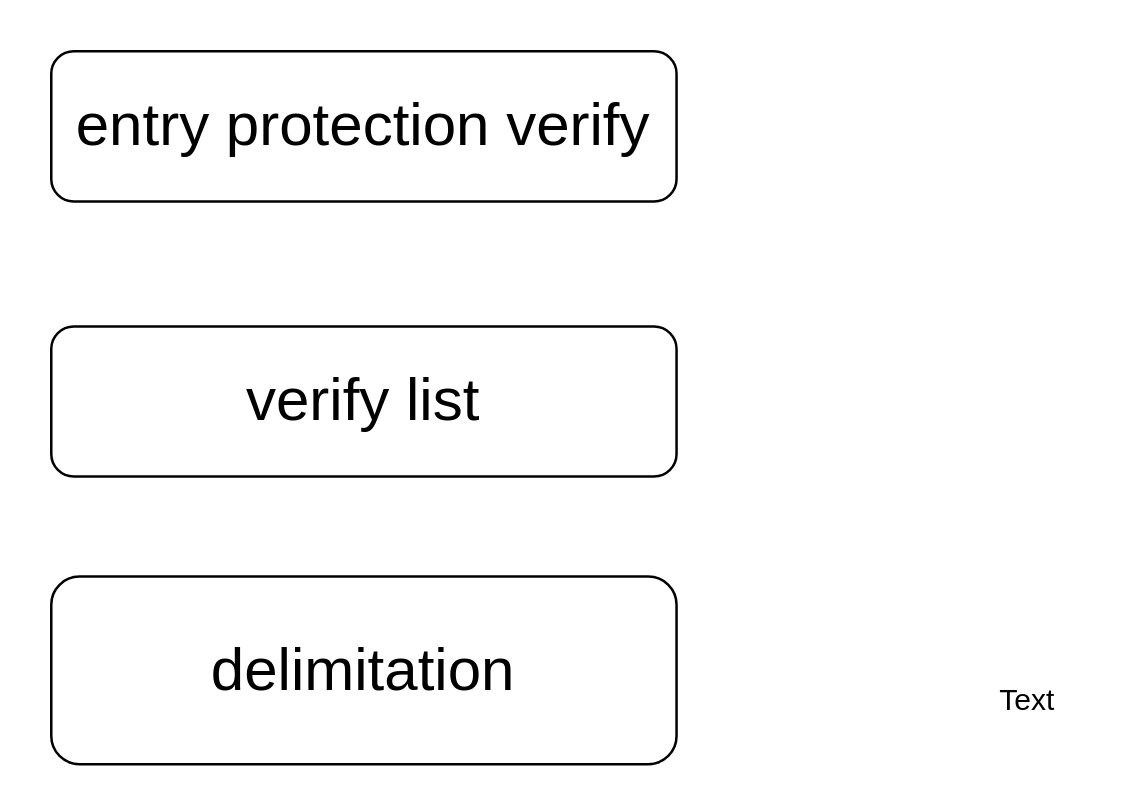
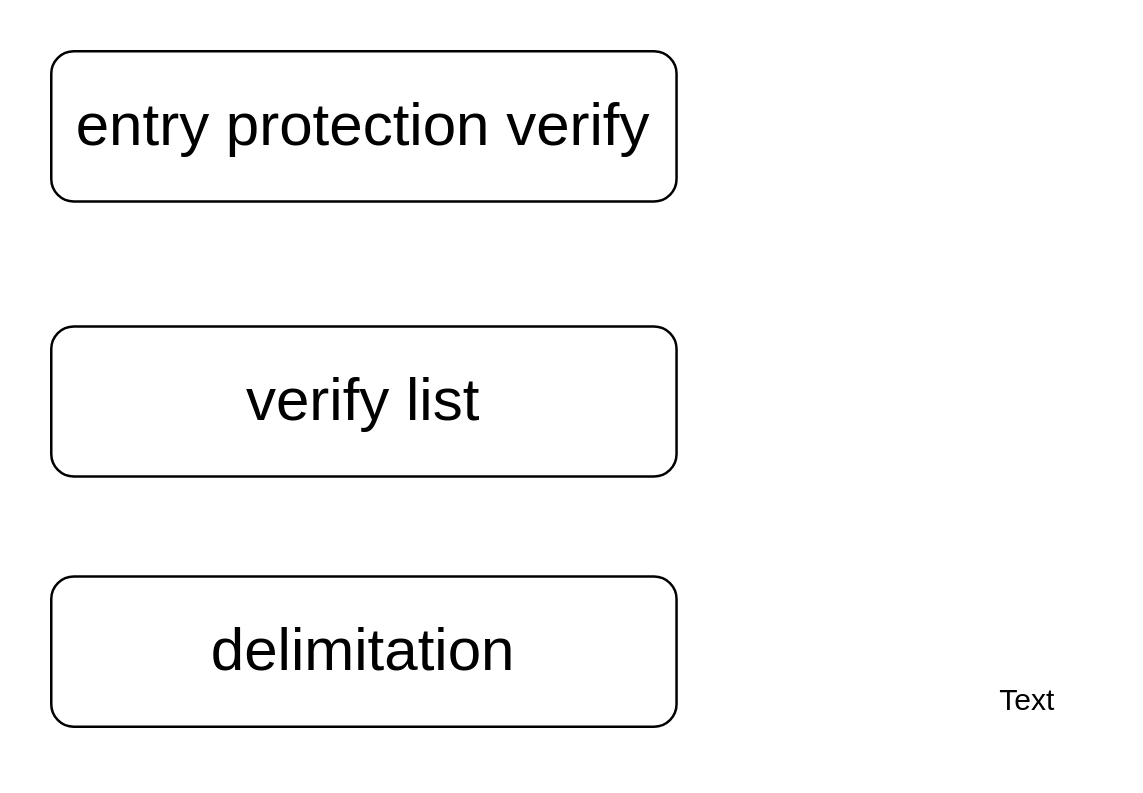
node "delimitation": size 625x188 -> 625x150
